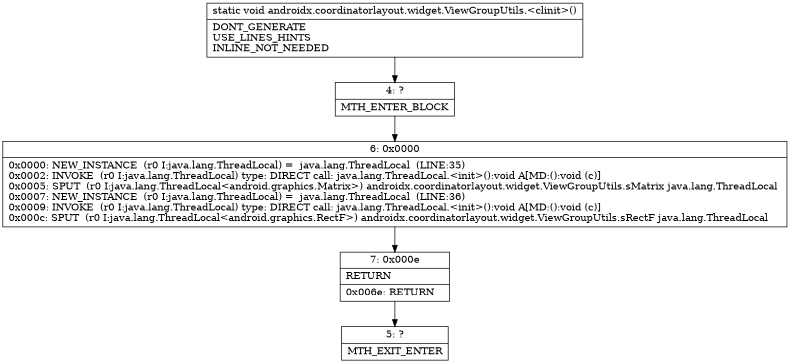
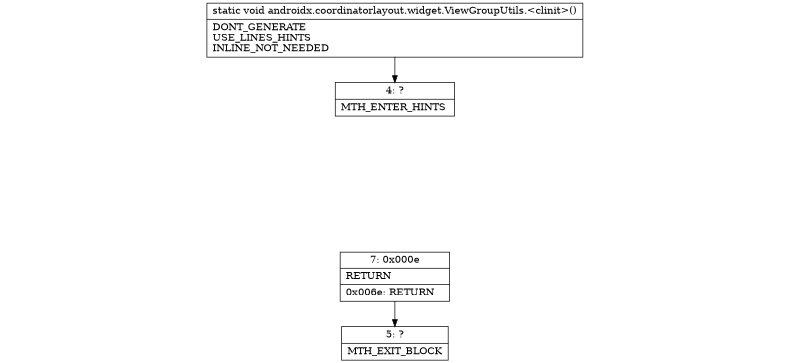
node "4: ?": text "MTH_ENTER_BLOCK" -> "MTH_ENTER_HINTS"
node "6: 0x0000": removed
node "5: ?": text "MTH_EXIT_ENTER" -> "MTH_EXIT_BLOCK"
